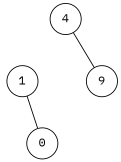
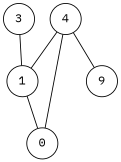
node "3": added
edge "4" -- "1": added
edge "4" -- "0": added
